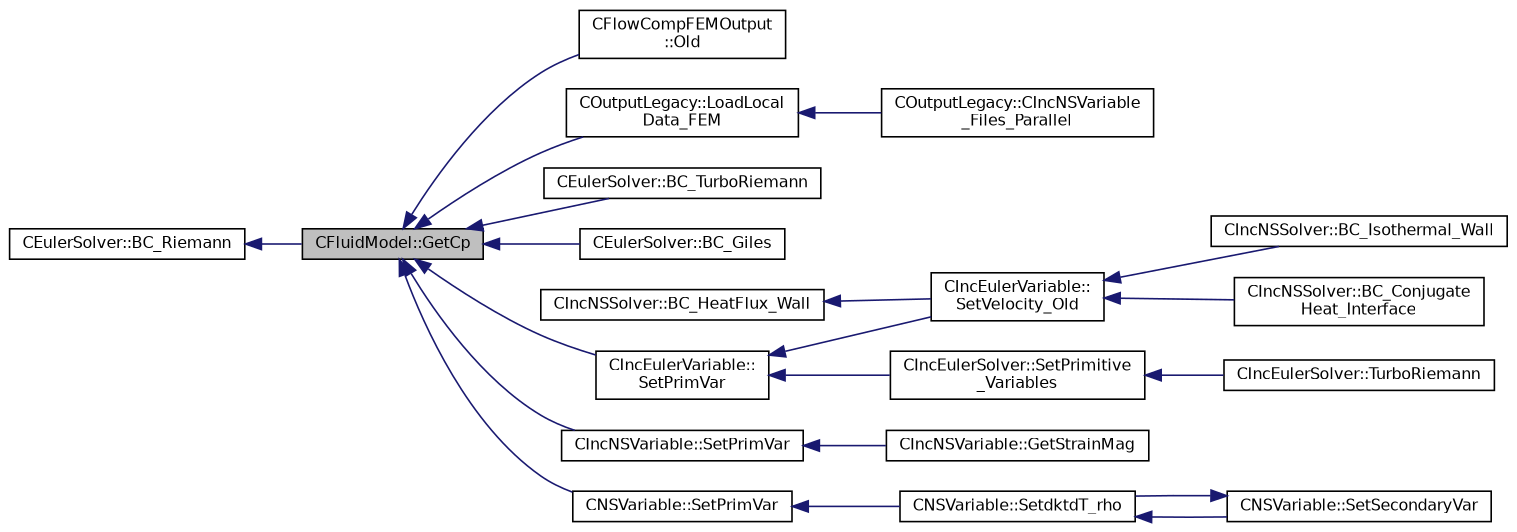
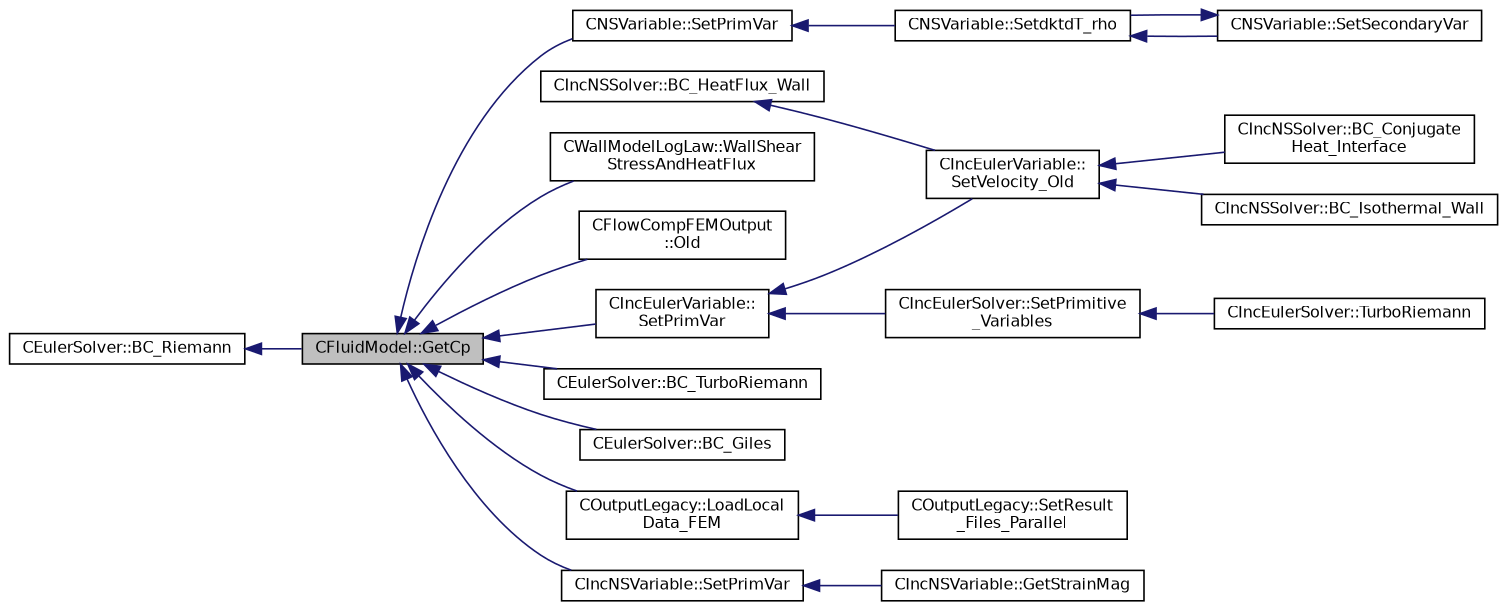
node "COutputLegacy::CIncNSVariable _Files_Parallel": label "COutputLegacy::CIncNSVariable _Files_Parallel" -> "COutputLegacy::SetResult _Files_Parallel"
node "CWallModelLogLaw::WallShear StressAndHeatFlux": added
